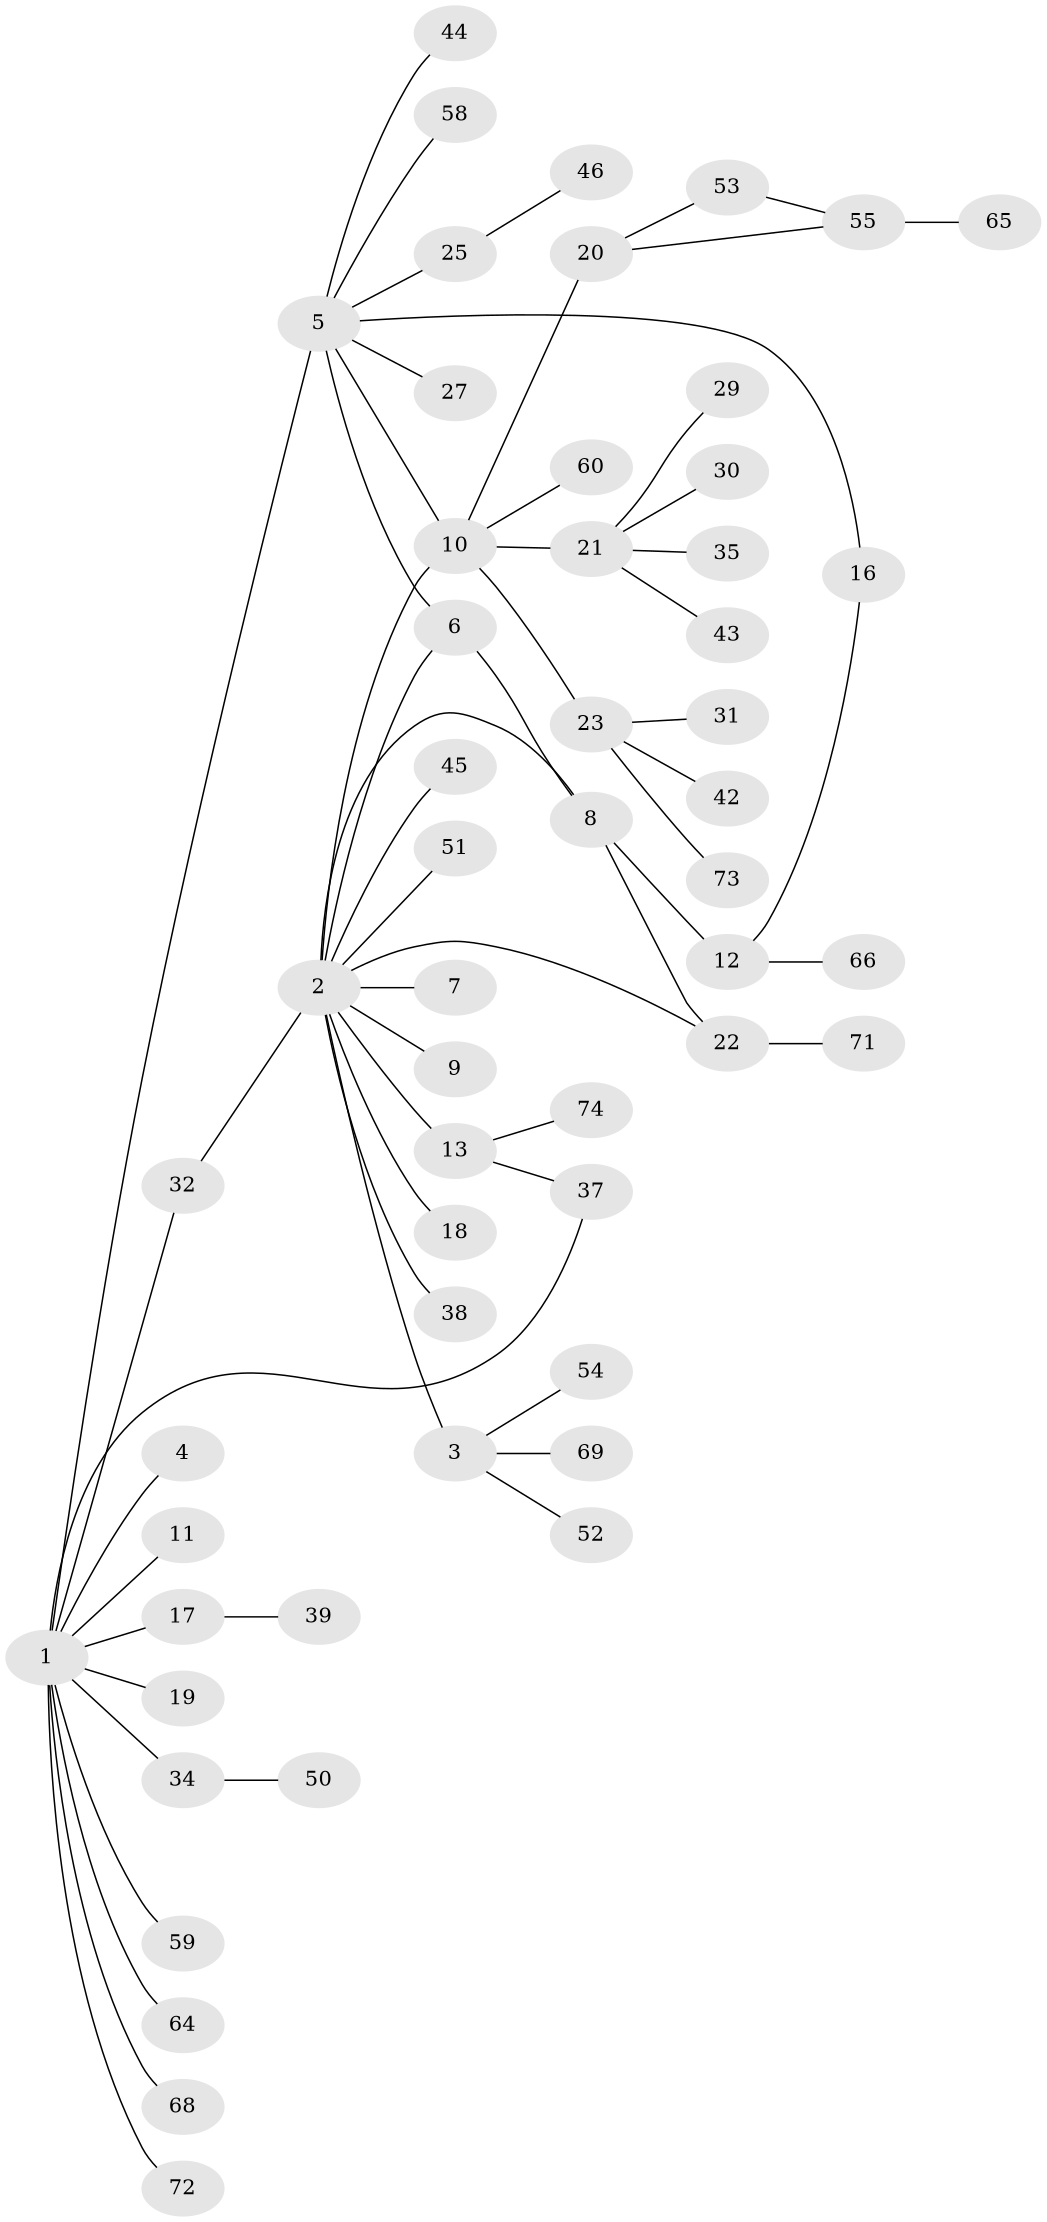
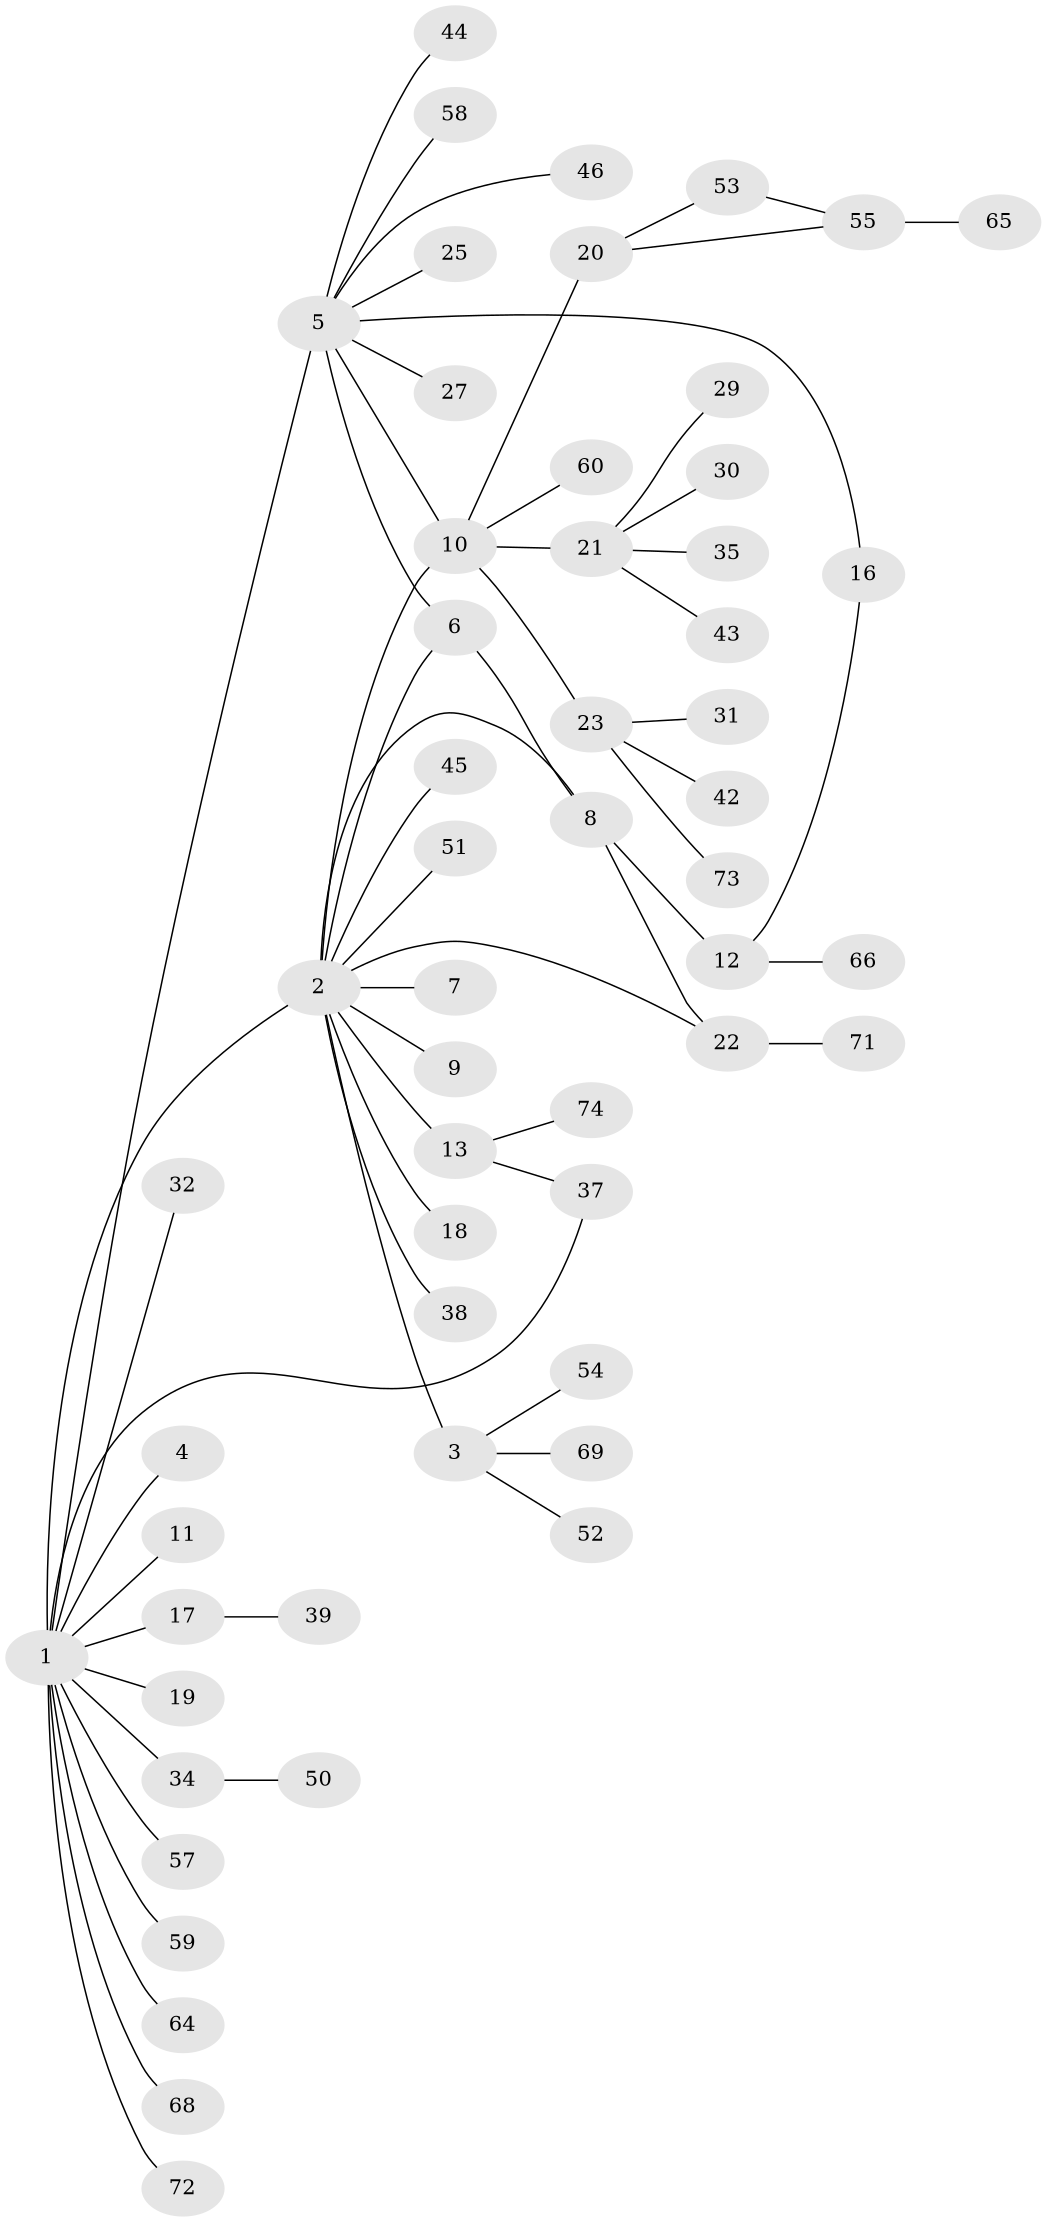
edge "46" -- "25": now "46" -- "5"
edge "2" -- "32": now "2" -- "1"
node "57": added
